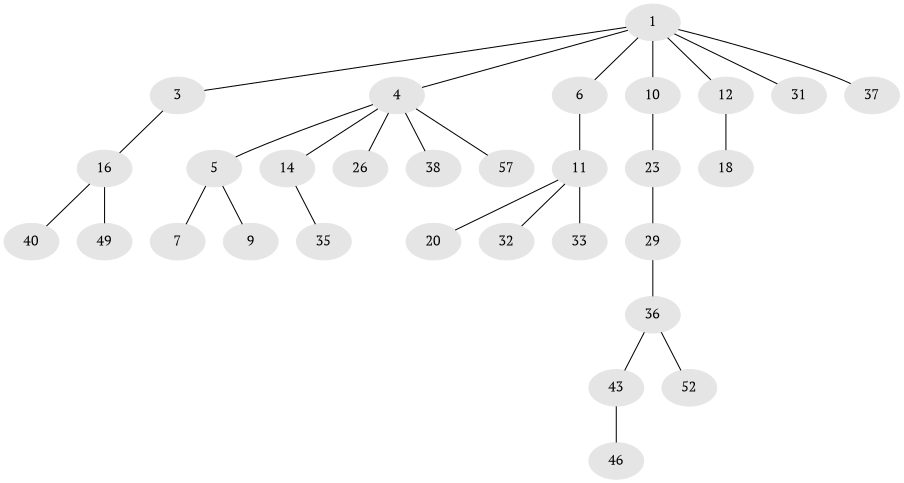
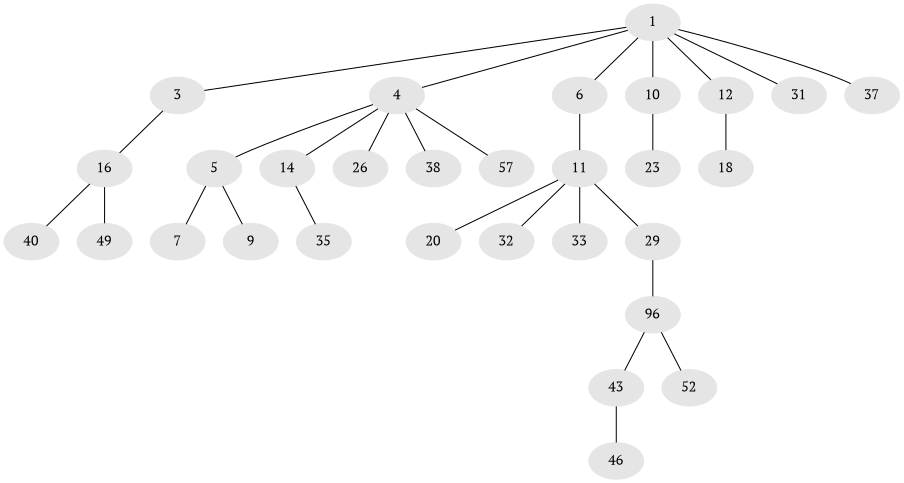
edge "23" -- "29": now "11" -- "29"
node "36": label "36" -> "96"
